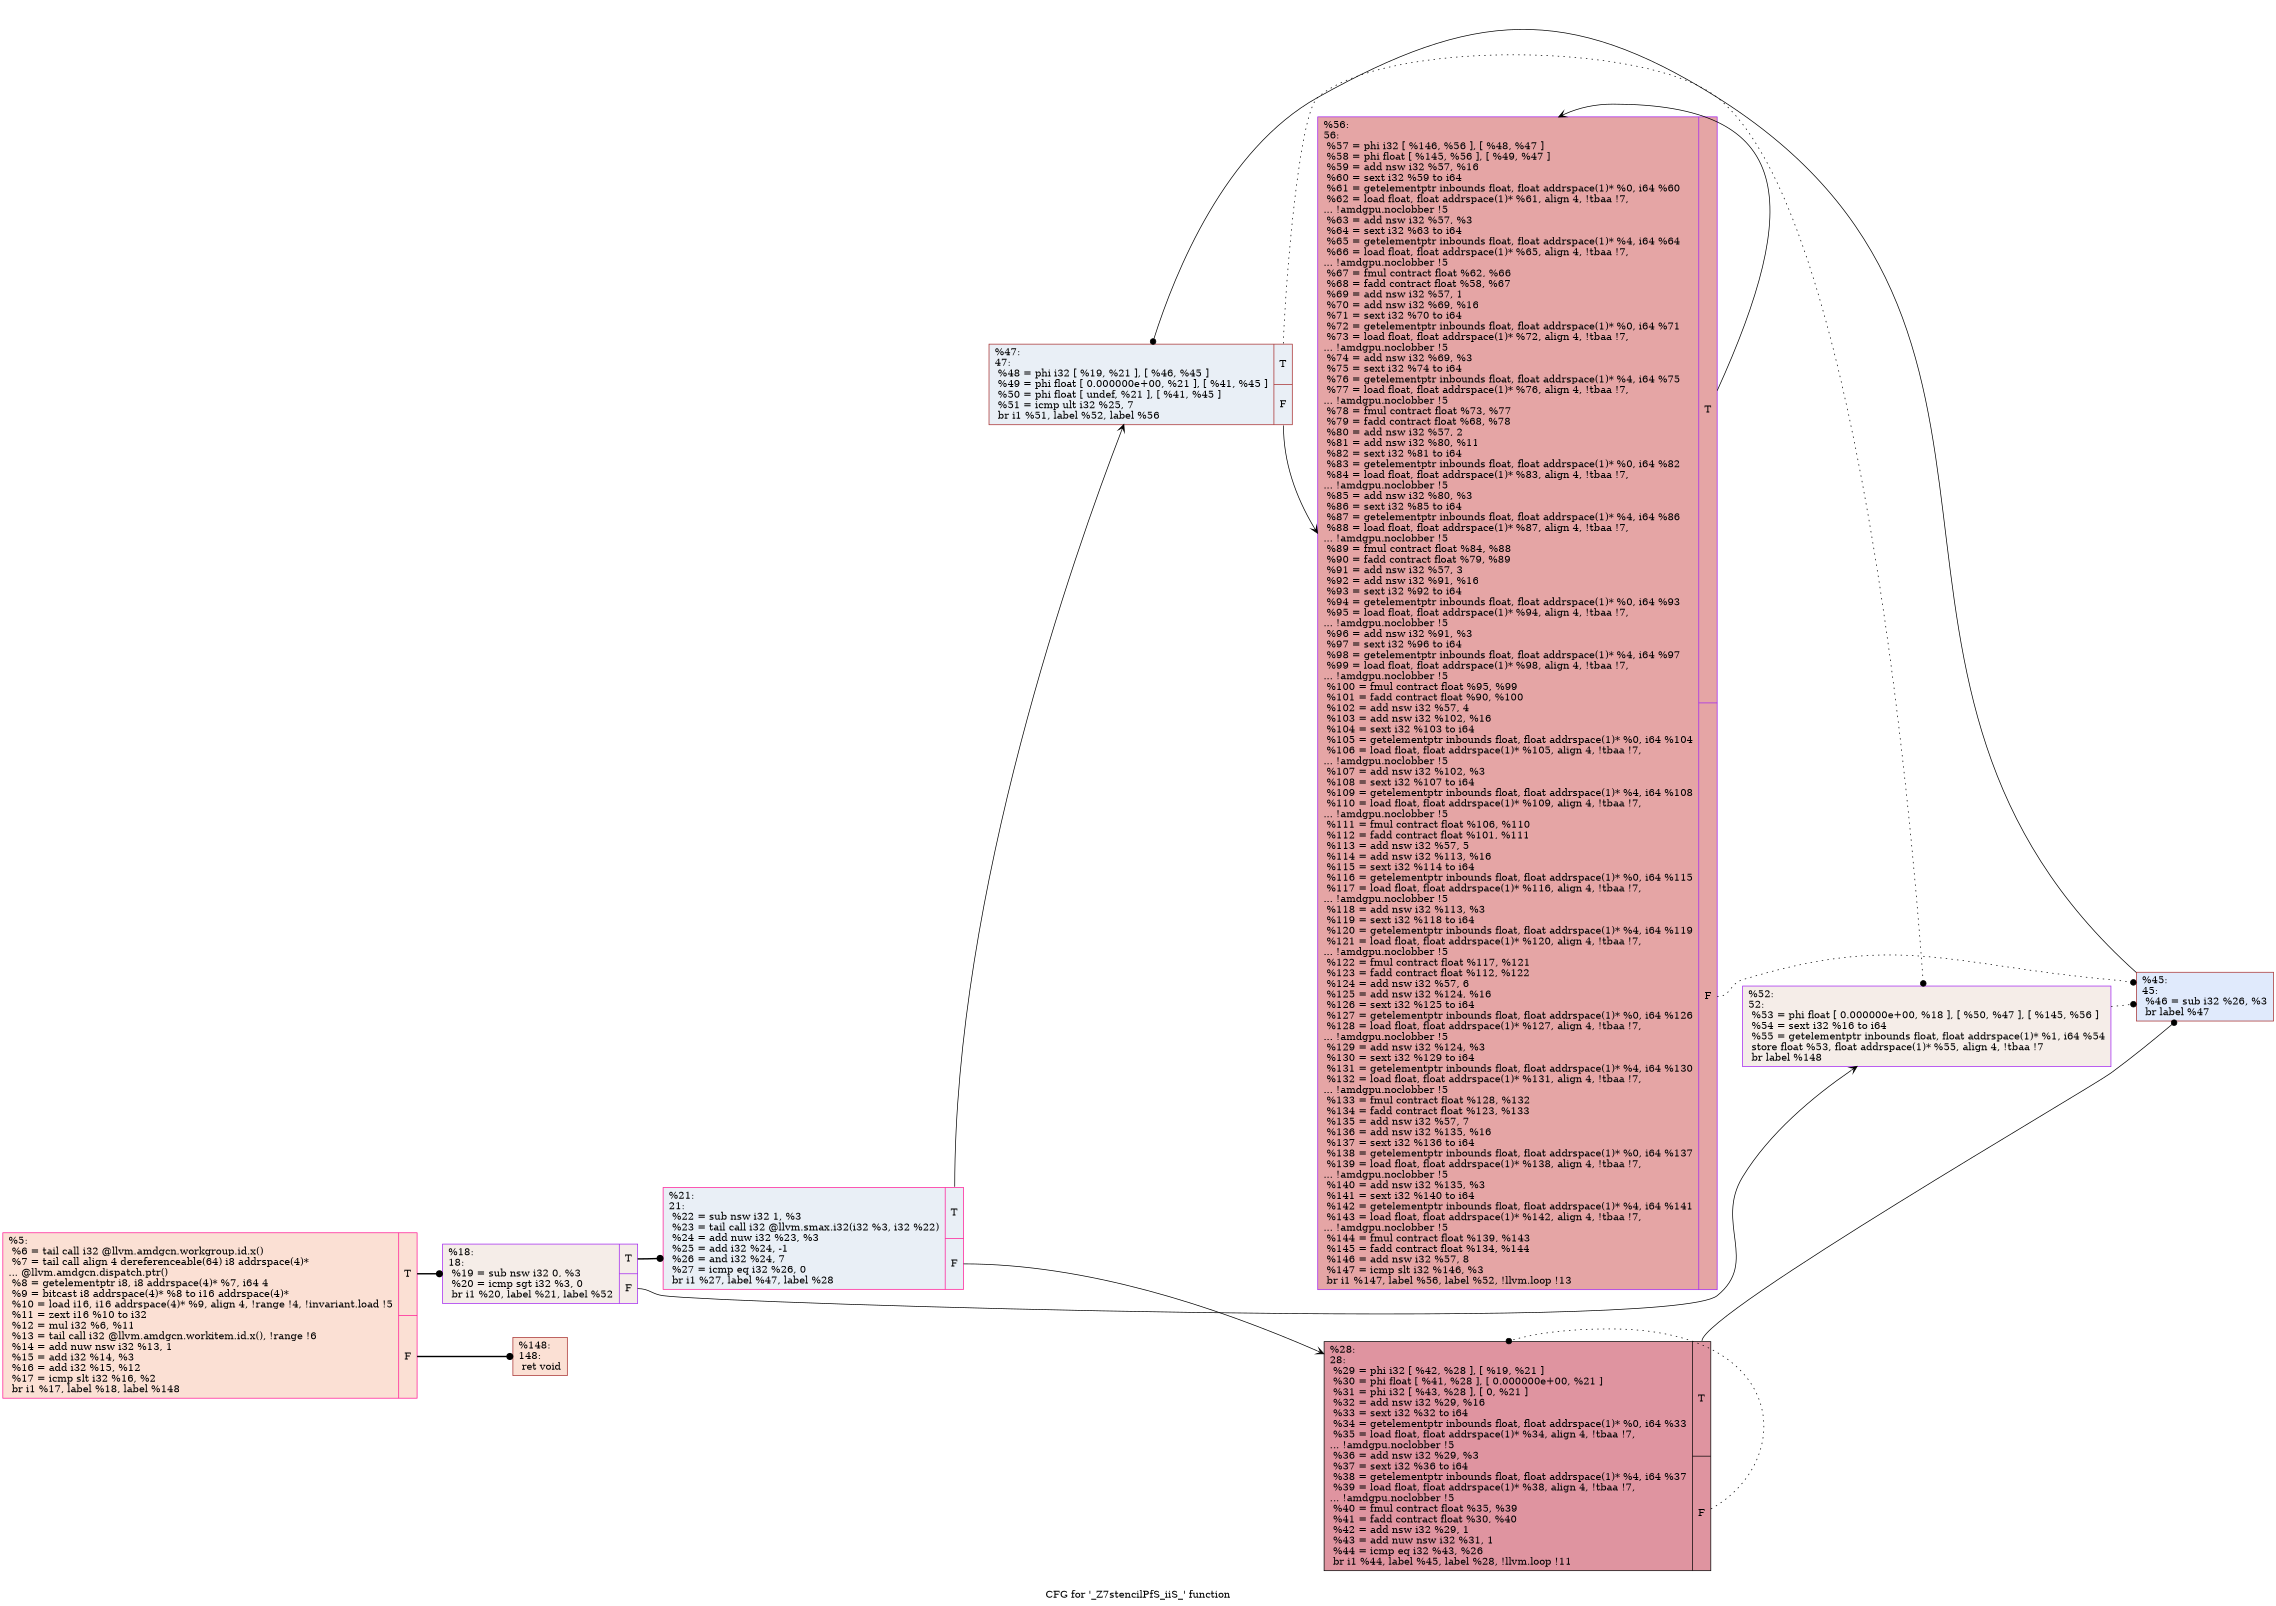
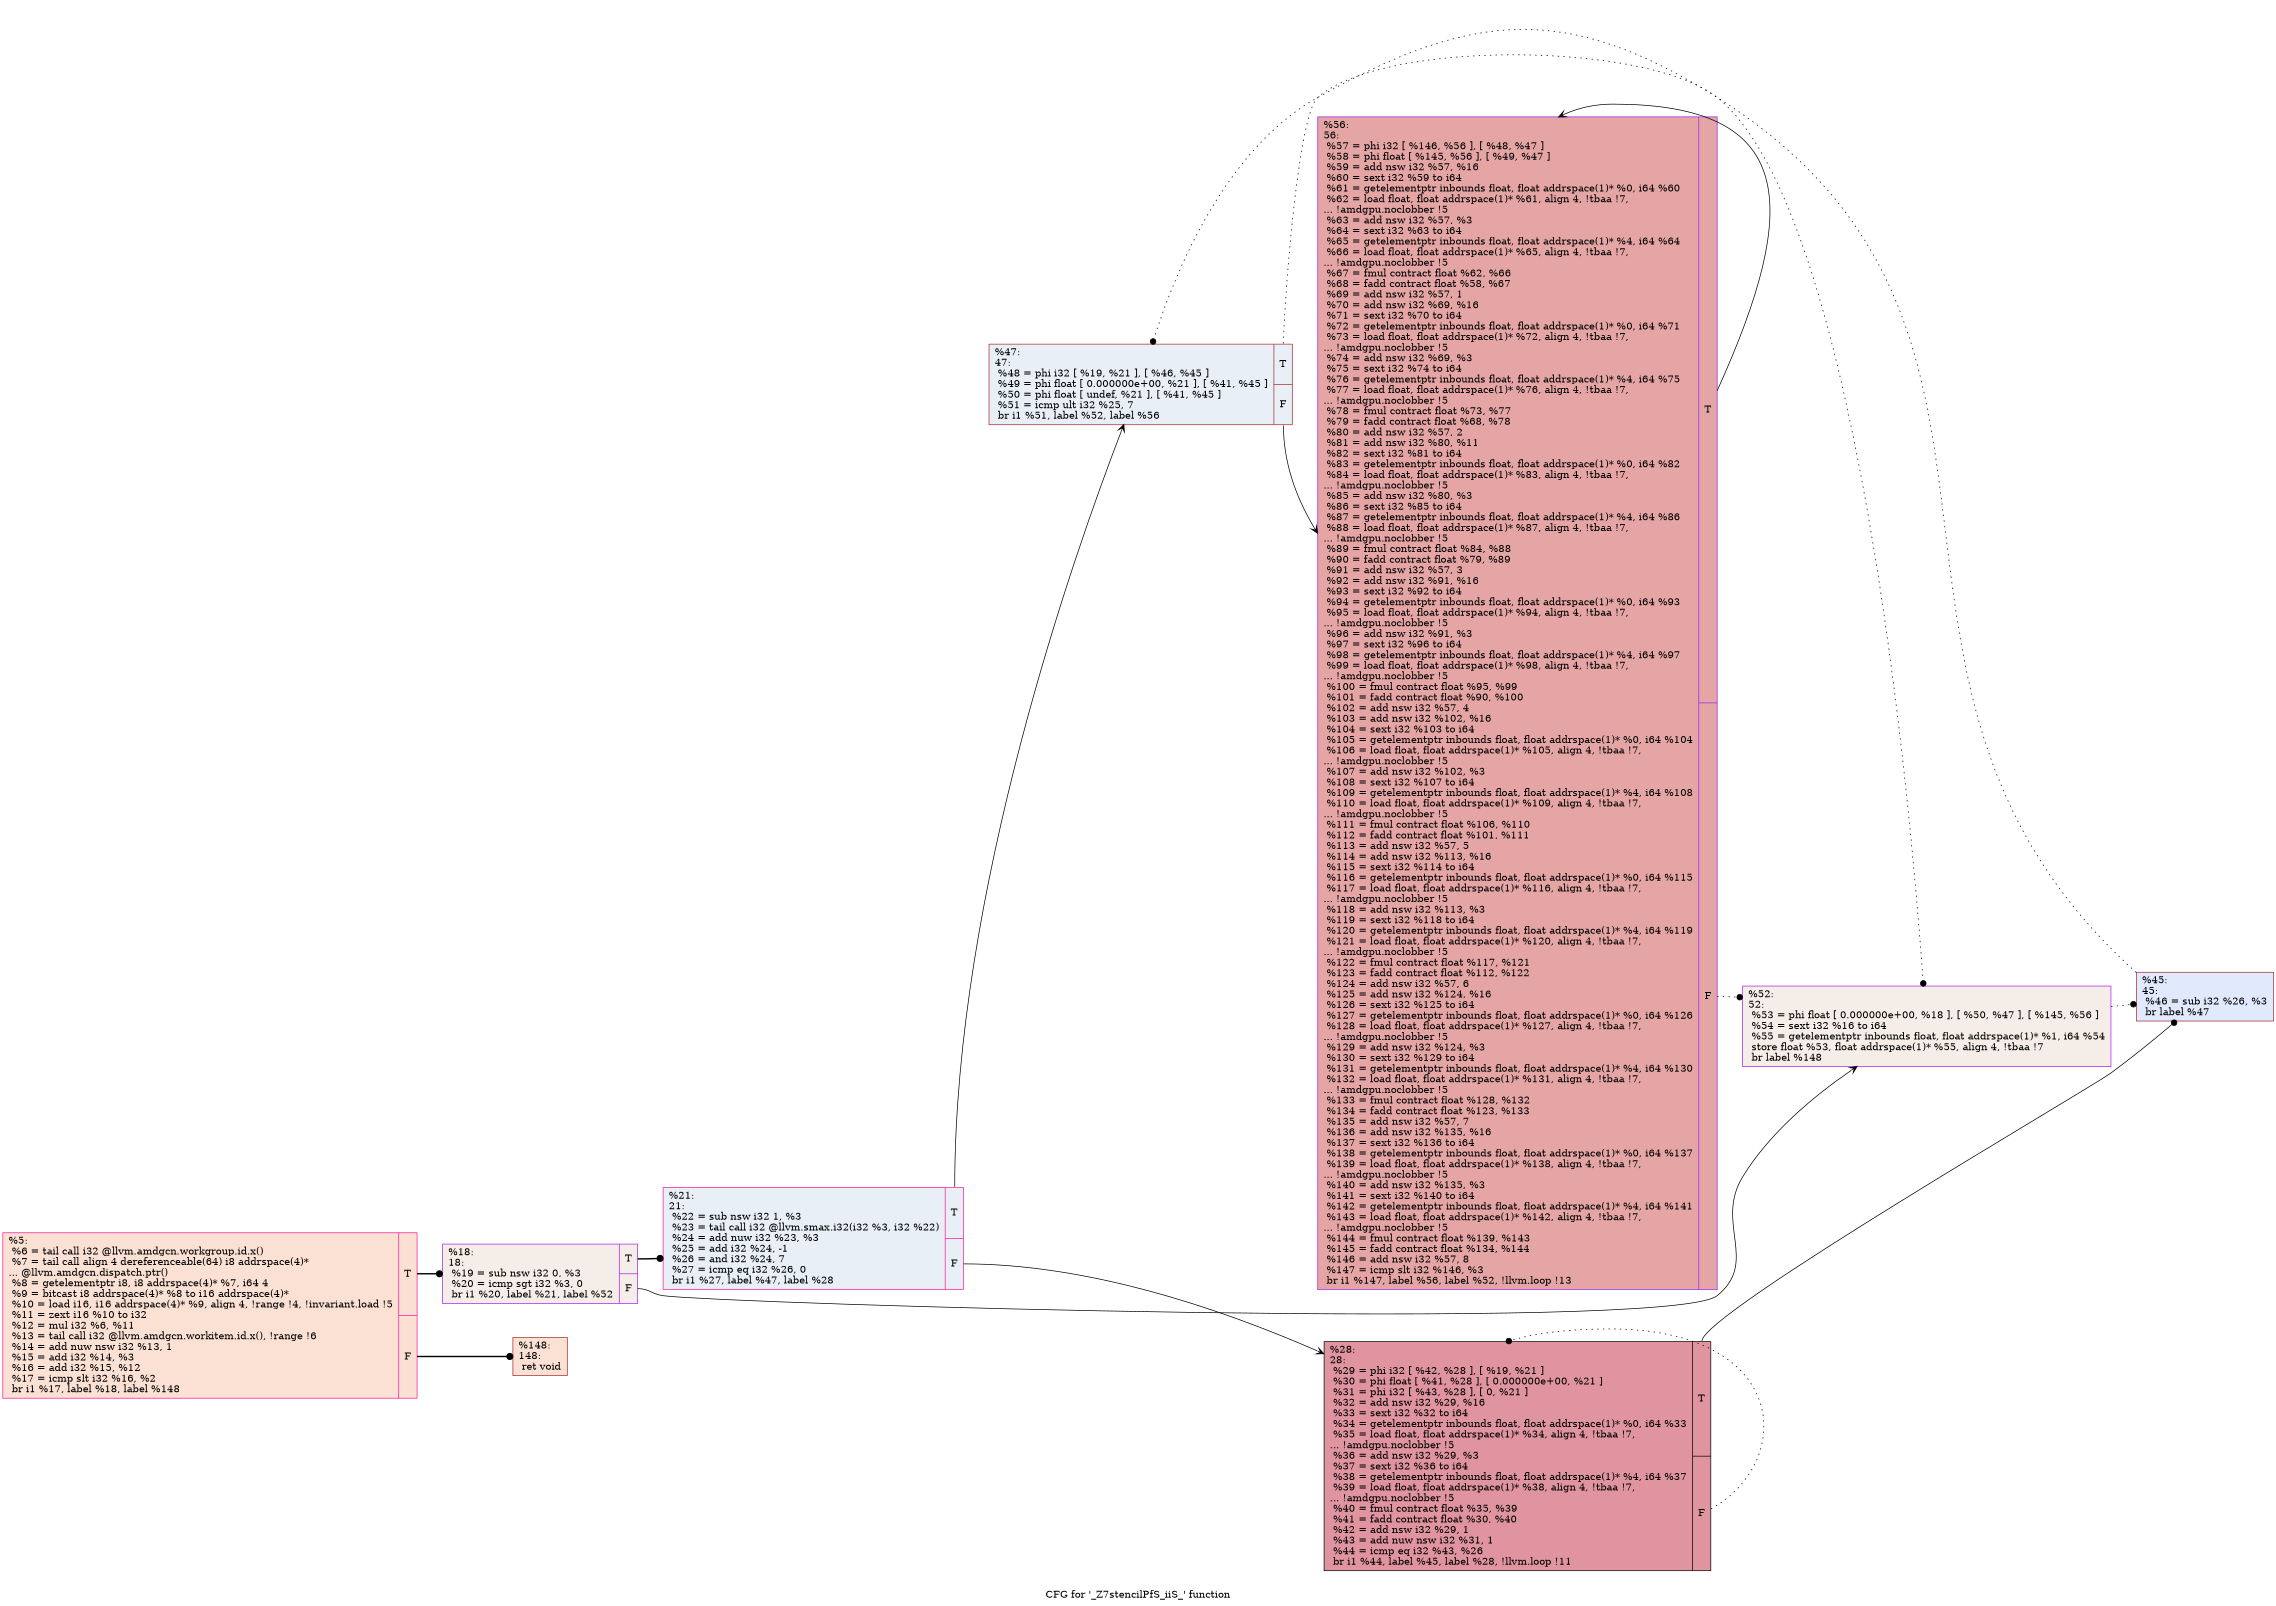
edge "%45:" -> "%47:": style solid -> dotted
edge "%56:" -> "%45:": now "%56:" -> "%52:"
